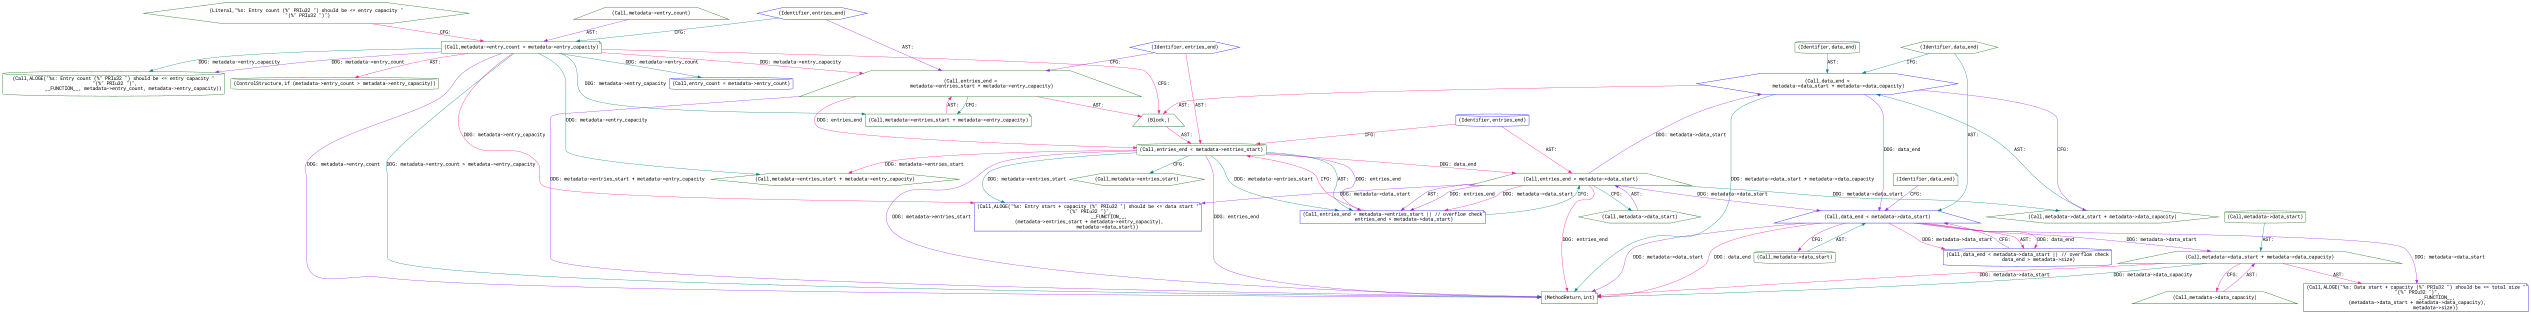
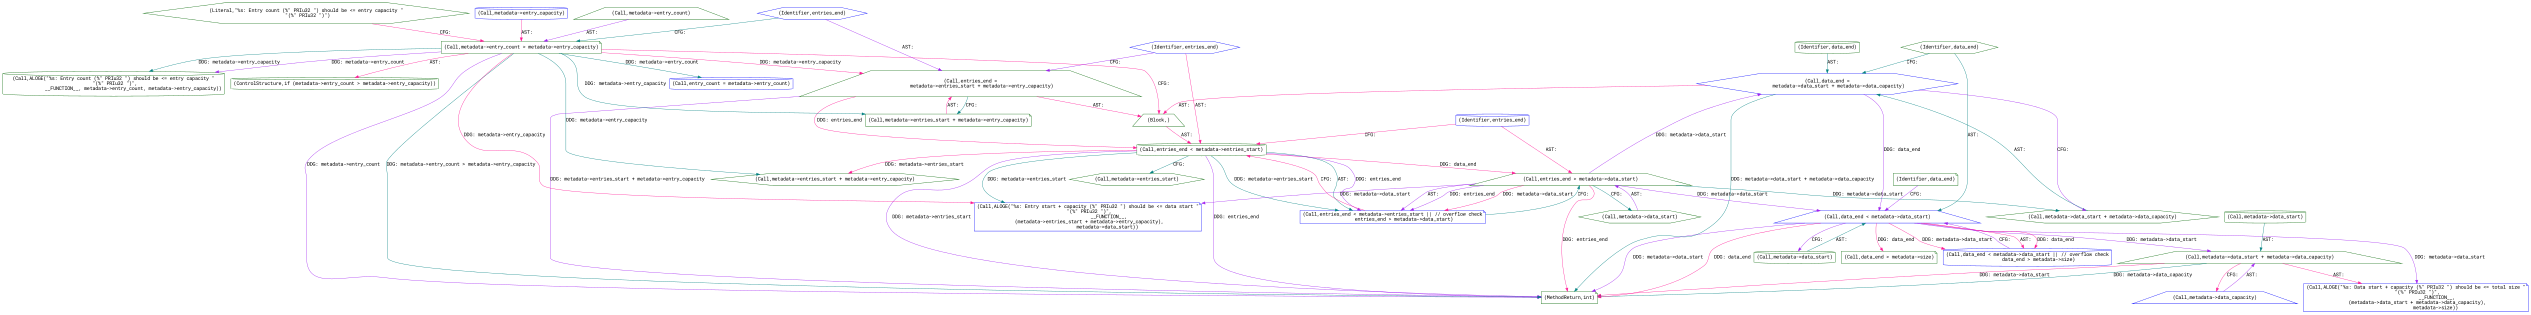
node "(Call,metadata->entry_capacity)": added
node "(Call,data_end > metadata->size)": added
node "(Call,metadata->data_capacity)": color darkgreen -> blue
